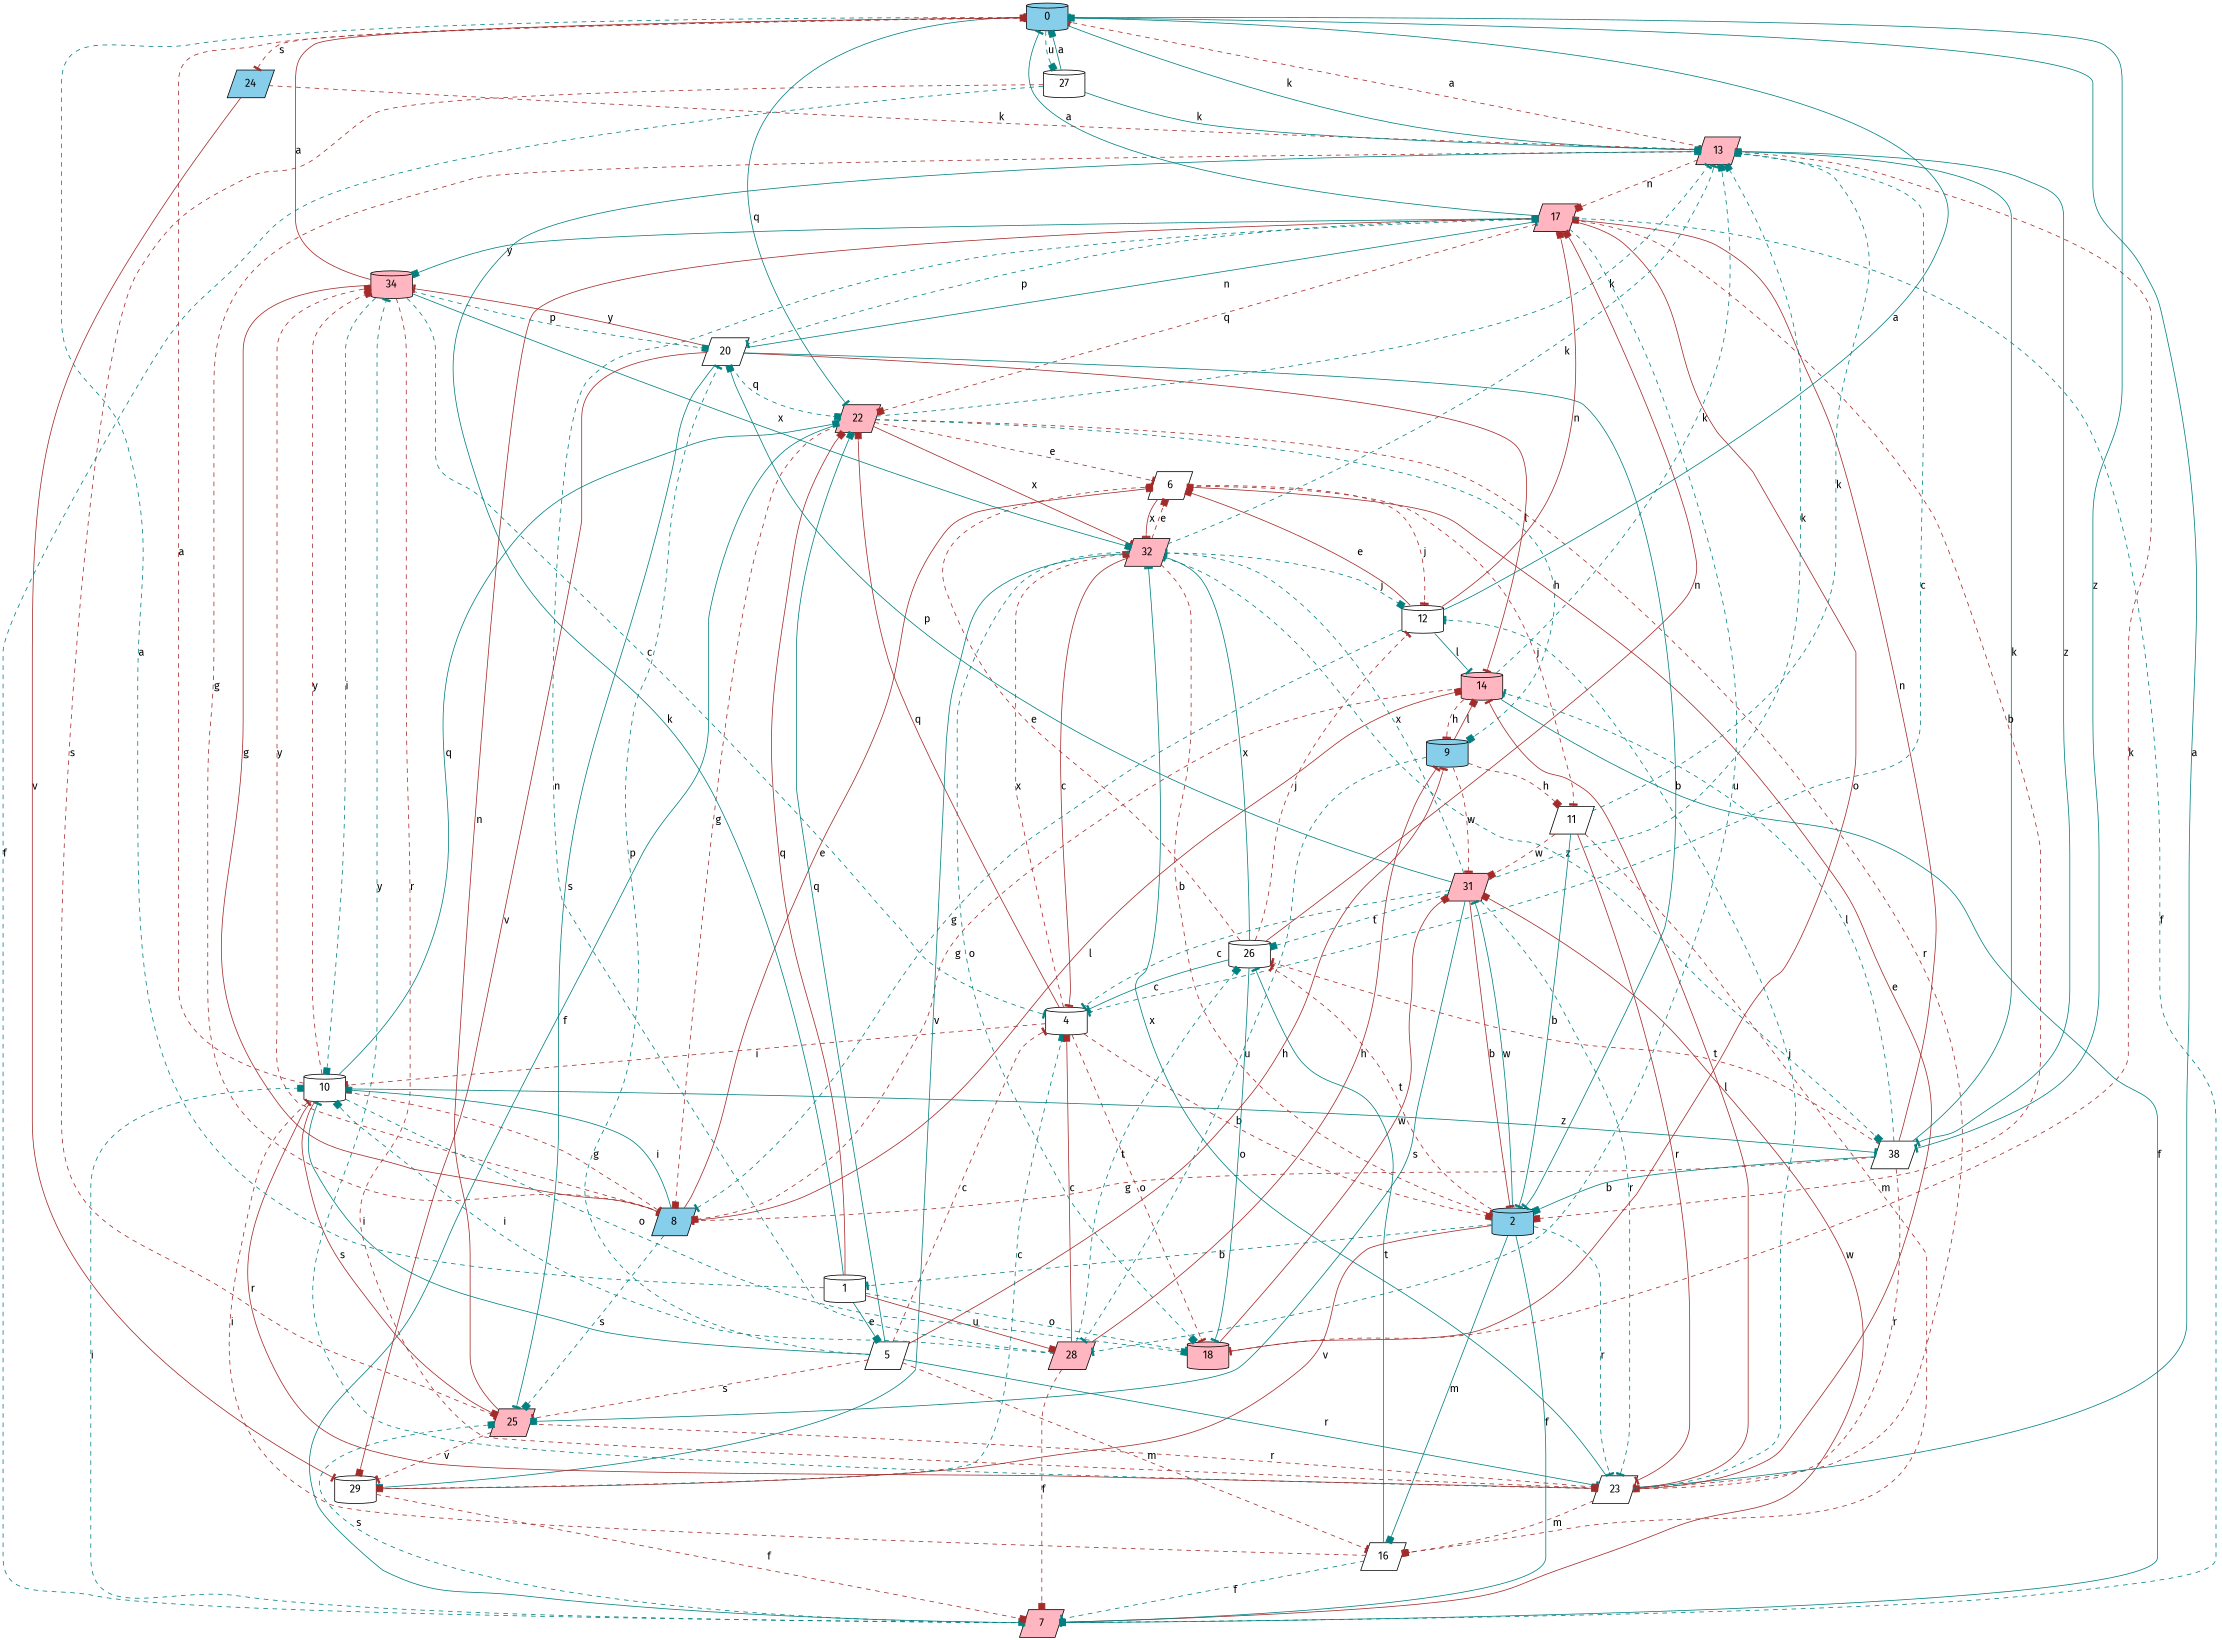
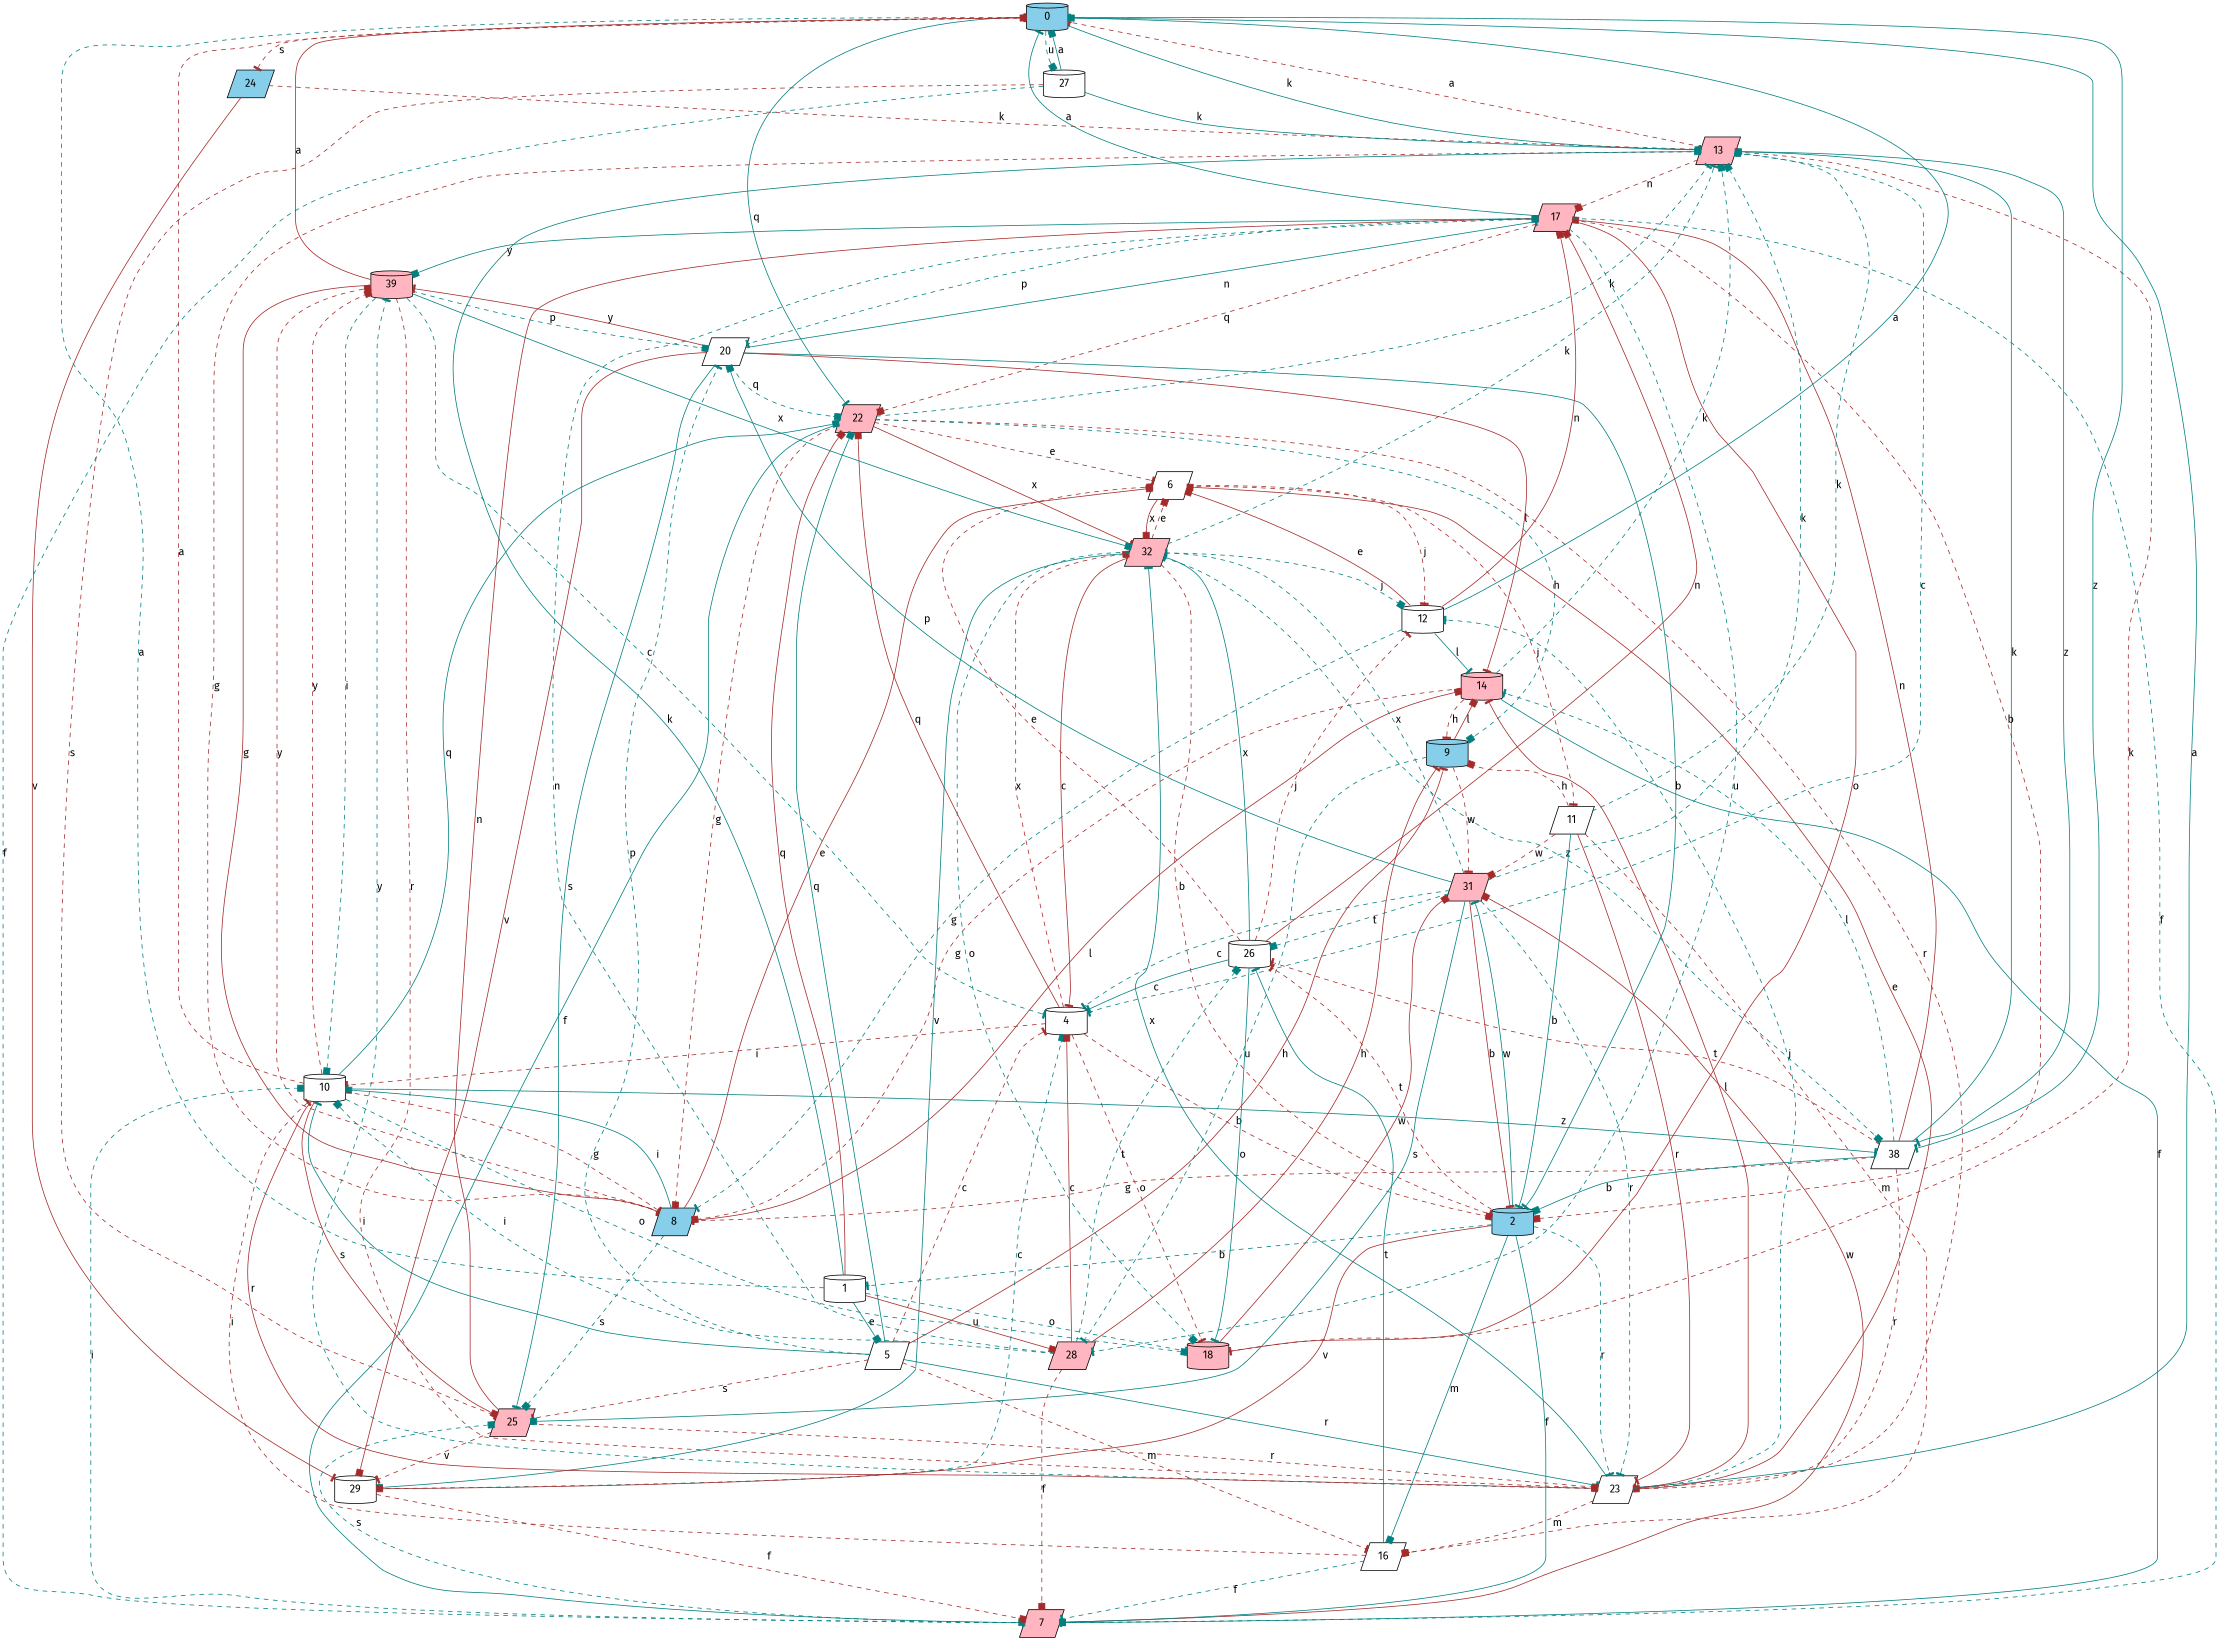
node "34": label "34" -> "39"
edge "6" -> "32": arrowhead tee -> box
edge "9" -> "11": reversed
